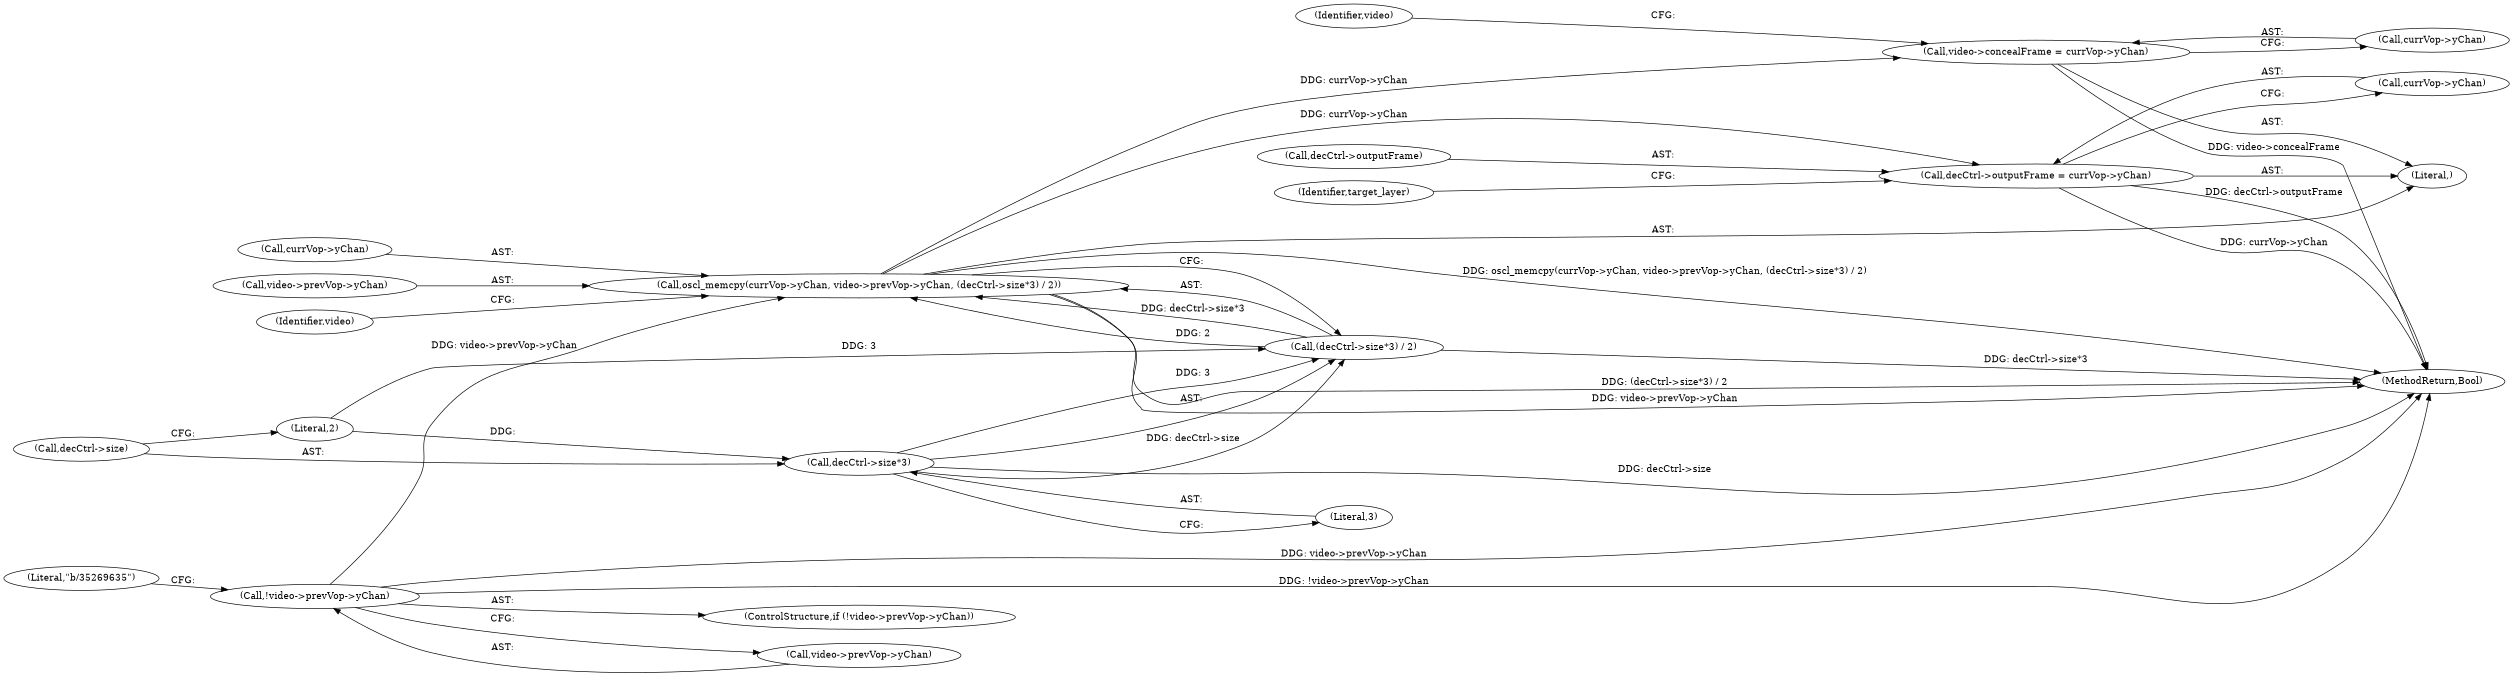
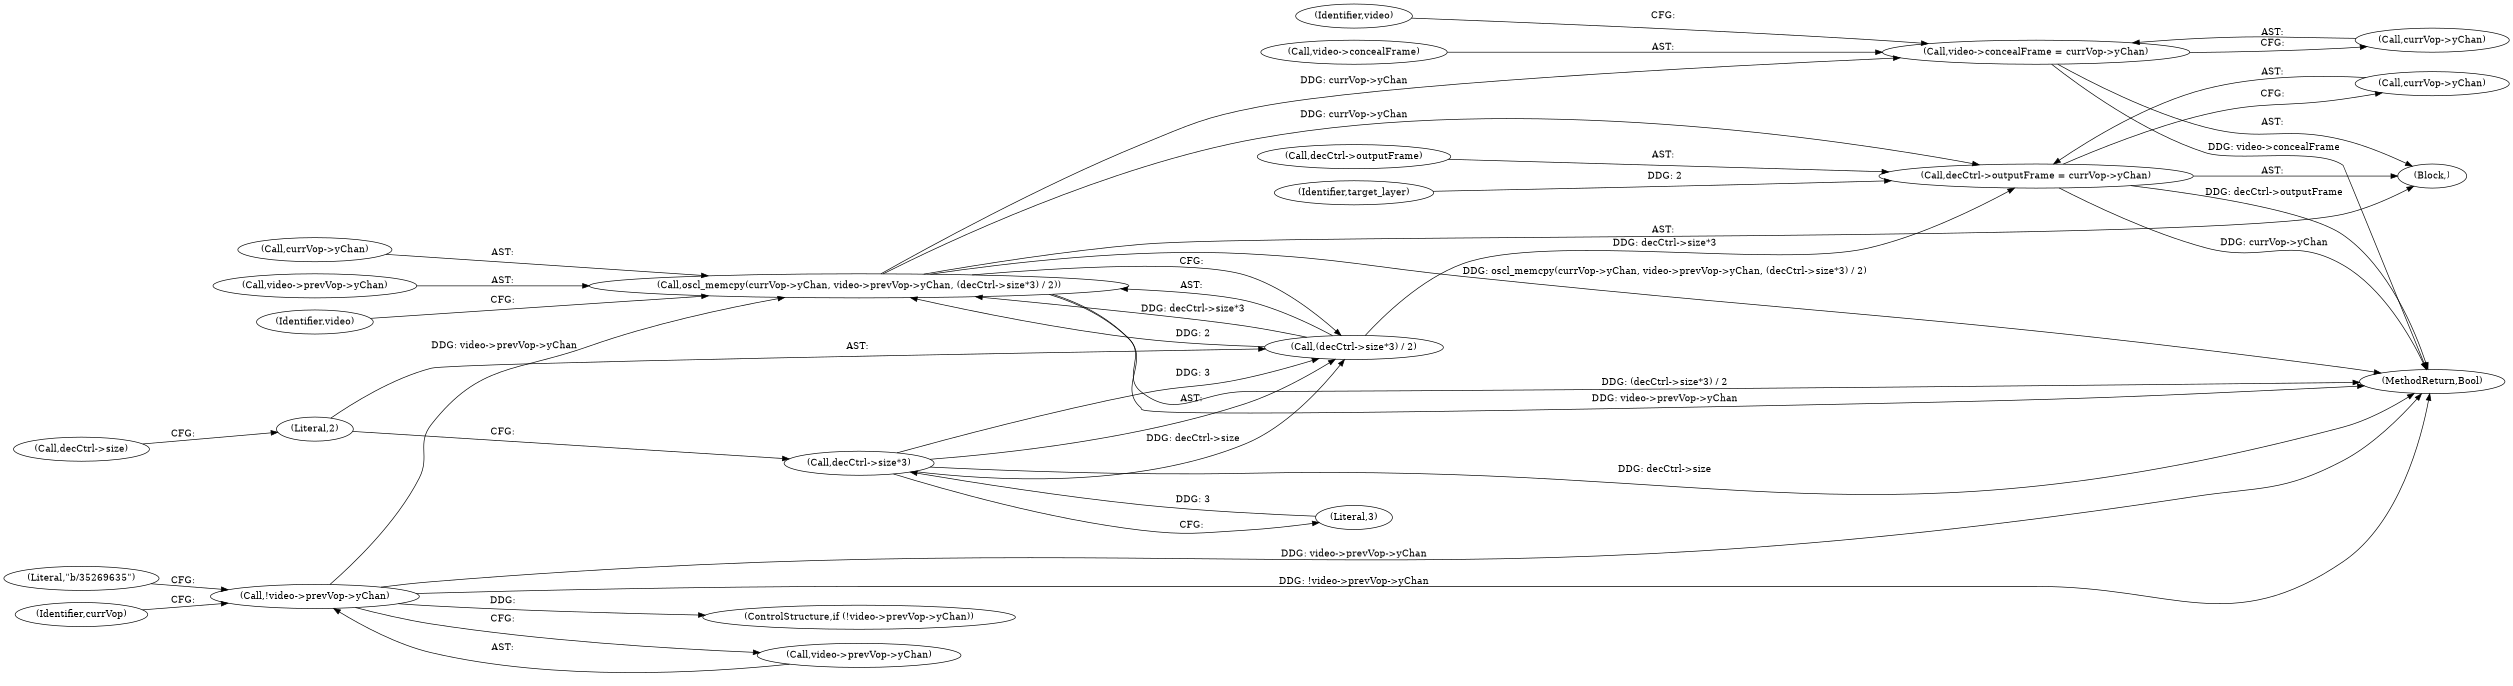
node "(Call,video->concealFrame)": added
edge "(Identifier,target_layer)" -> "(Call,decCtrl->outputFrame = currVop->yChan)": label "CFG: " -> "DDG: 2"
node "(Literal,)": label "(Literal,)" -> "(Block,)"
edge "(Literal,2)" -> "(Call,(decCtrl->size*3) / 2)": label "DDG: 3" -> "AST: "
edge "(Call,(decCtrl->size*3) / 2)" -> "(MethodReturn,Bool)": now "(Call,(decCtrl->size*3) / 2)" -> "(Call,decCtrl->outputFrame = currVop->yChan)"
edge "(Literal,2)" -> "(Call,decCtrl->size*3)": label "DDG: " -> "CFG: "
edge "(Call,decCtrl->size)" -> "(Call,decCtrl->size*3)": removed, label "AST:"
edge "(Literal,3)" -> "(Call,decCtrl->size*3)": label "AST: " -> "DDG: 3"
edge "(Call,!video->prevVop->yChan)" -> "(ControlStructure,if (!video->prevVop->yChan))": label "AST: " -> "DDG: "
node "(Identifier,currVop)": added
